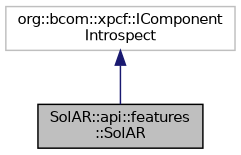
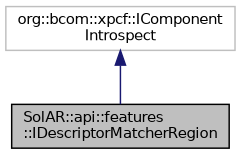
node "SolAR::api::features ::SolAR": label "SolAR::api::features ::SolAR" -> "SolAR::api::features ::IDescriptorMatcherRegion"
